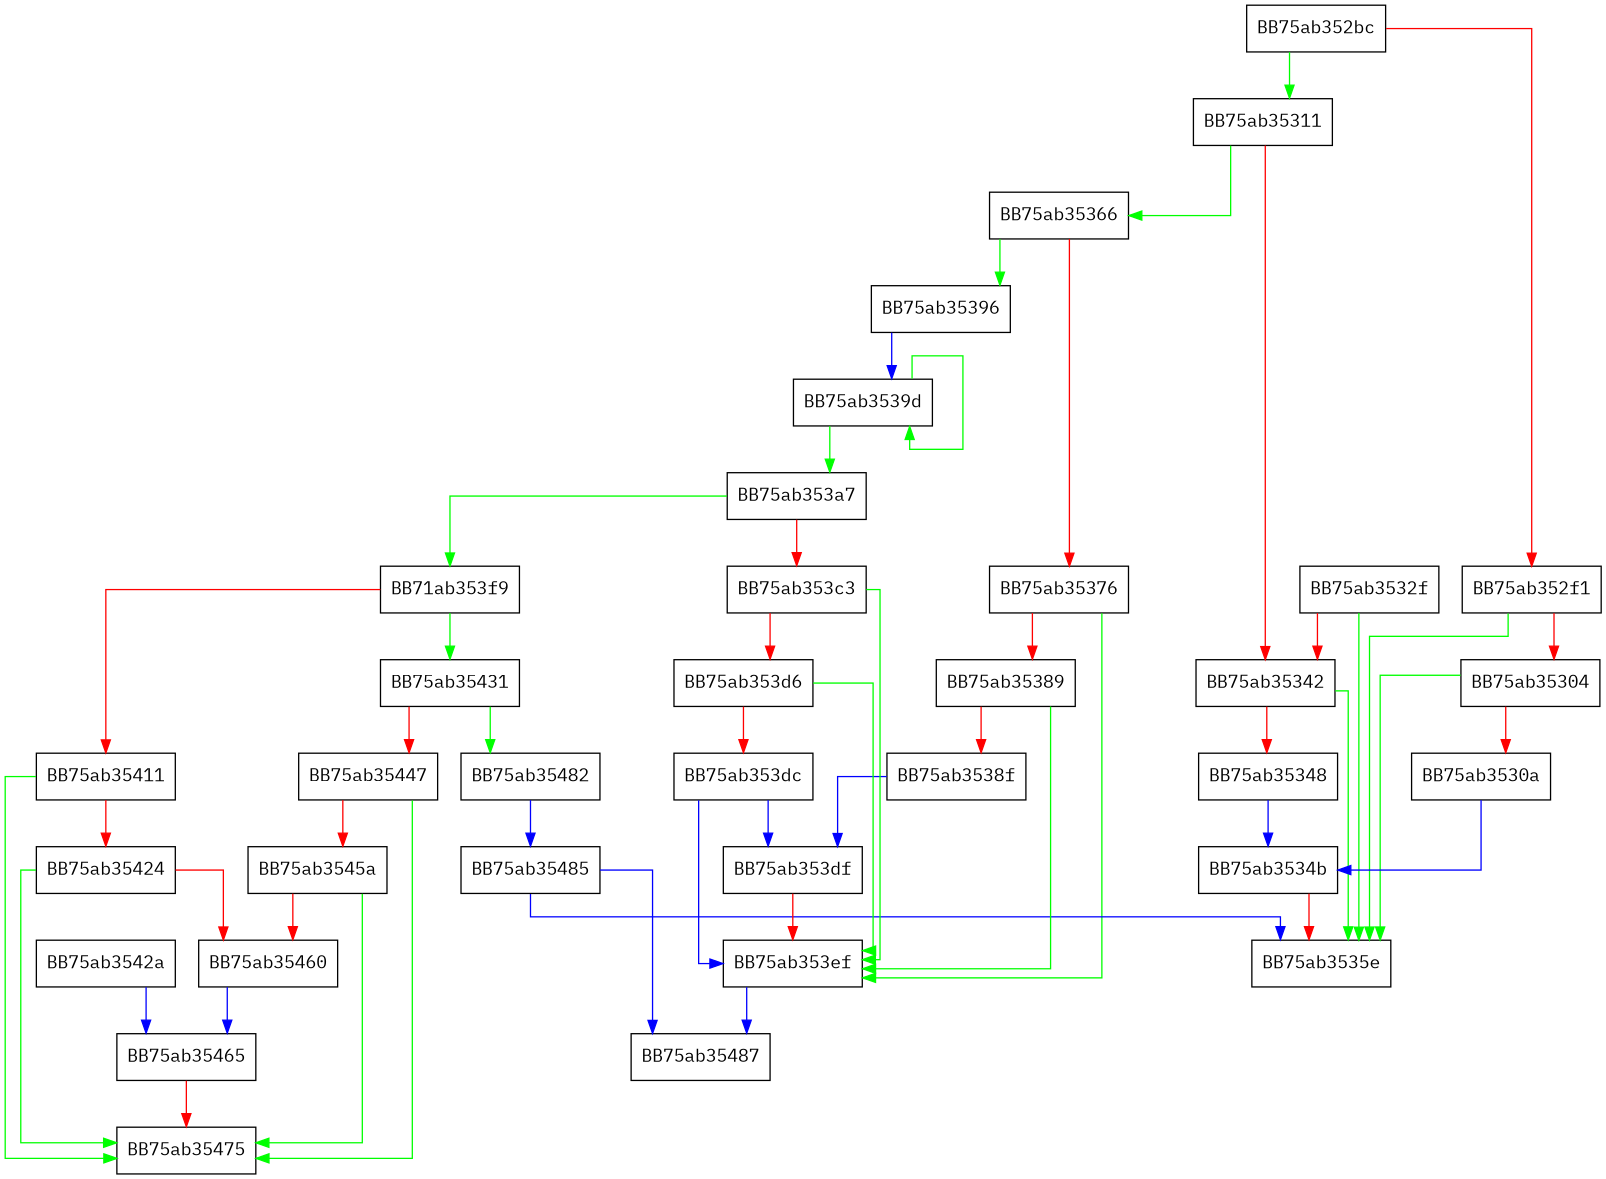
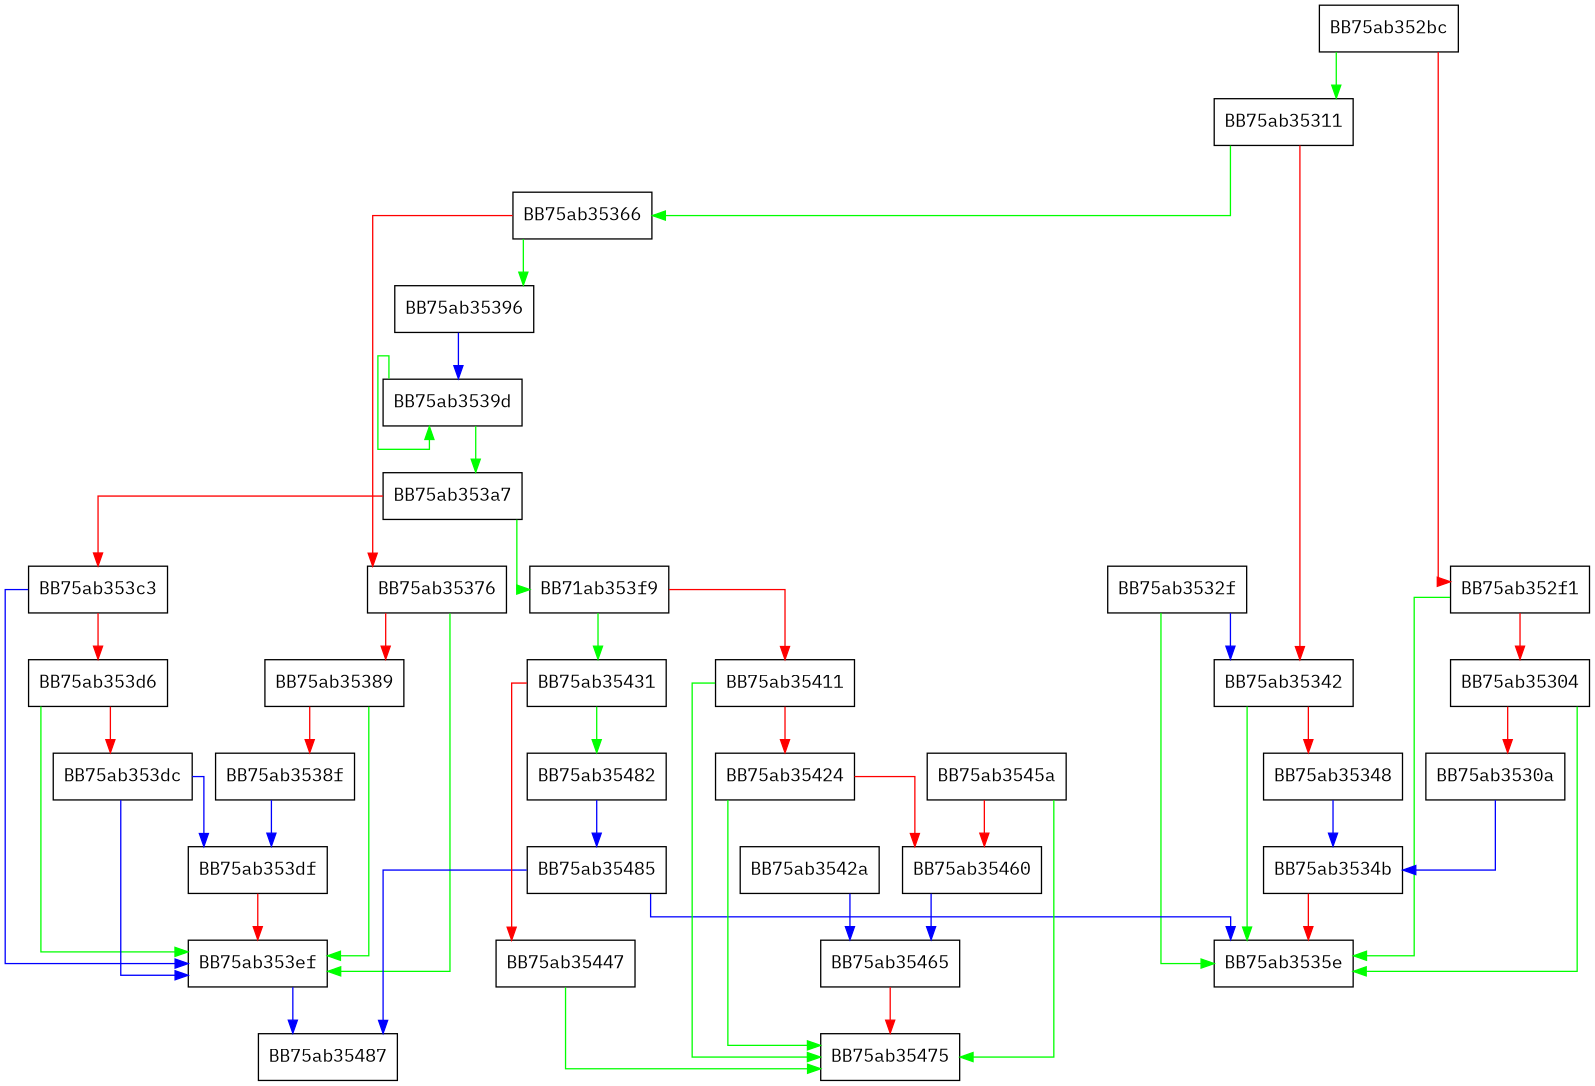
edge "BB75ab3532f" -> "BB75ab35342": color red -> blue
edge "BB75ab353c3" -> "BB75ab353ef": color green -> blue
edge "BB75ab35447" -> "BB75ab3545a": removed
